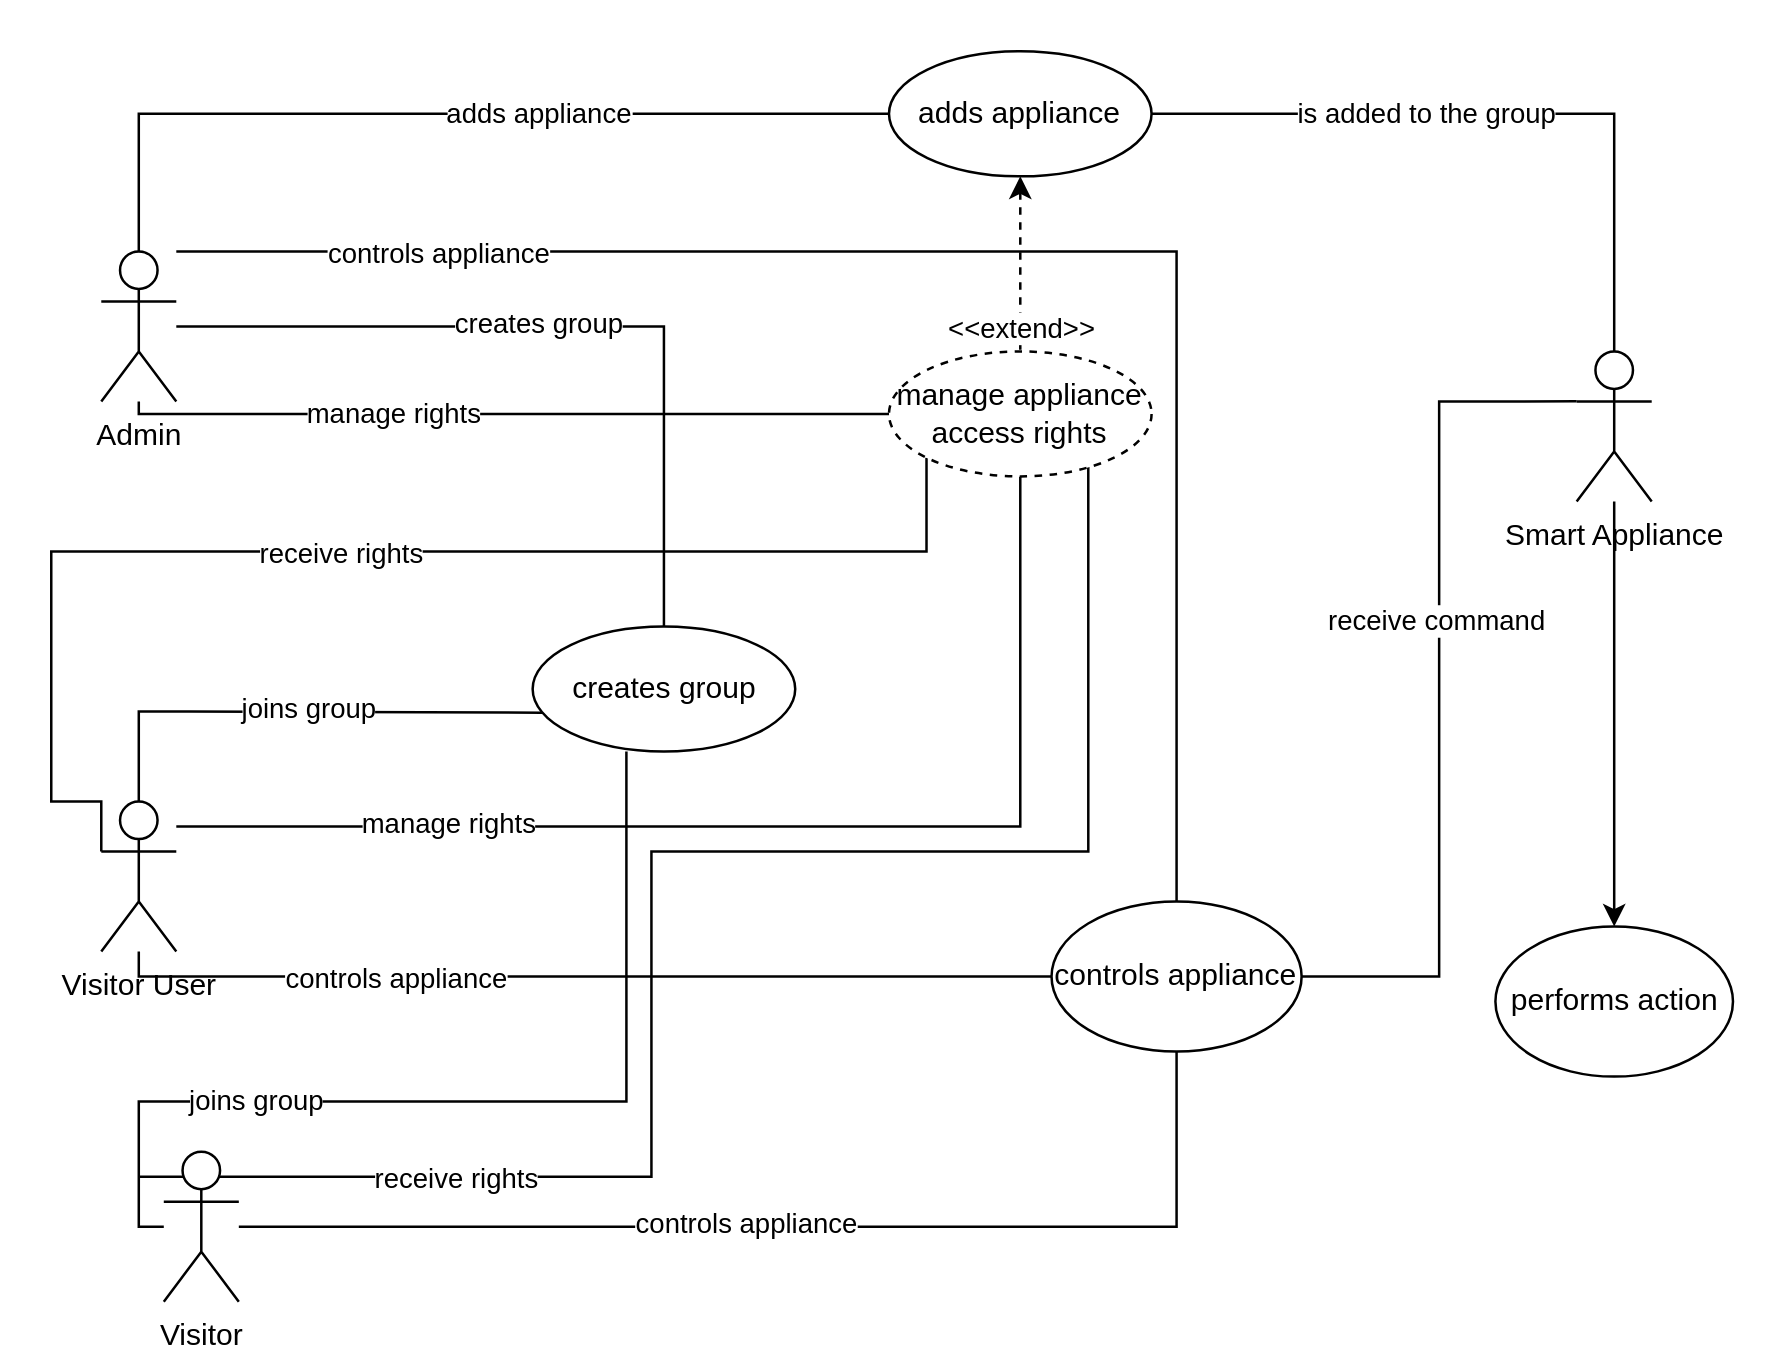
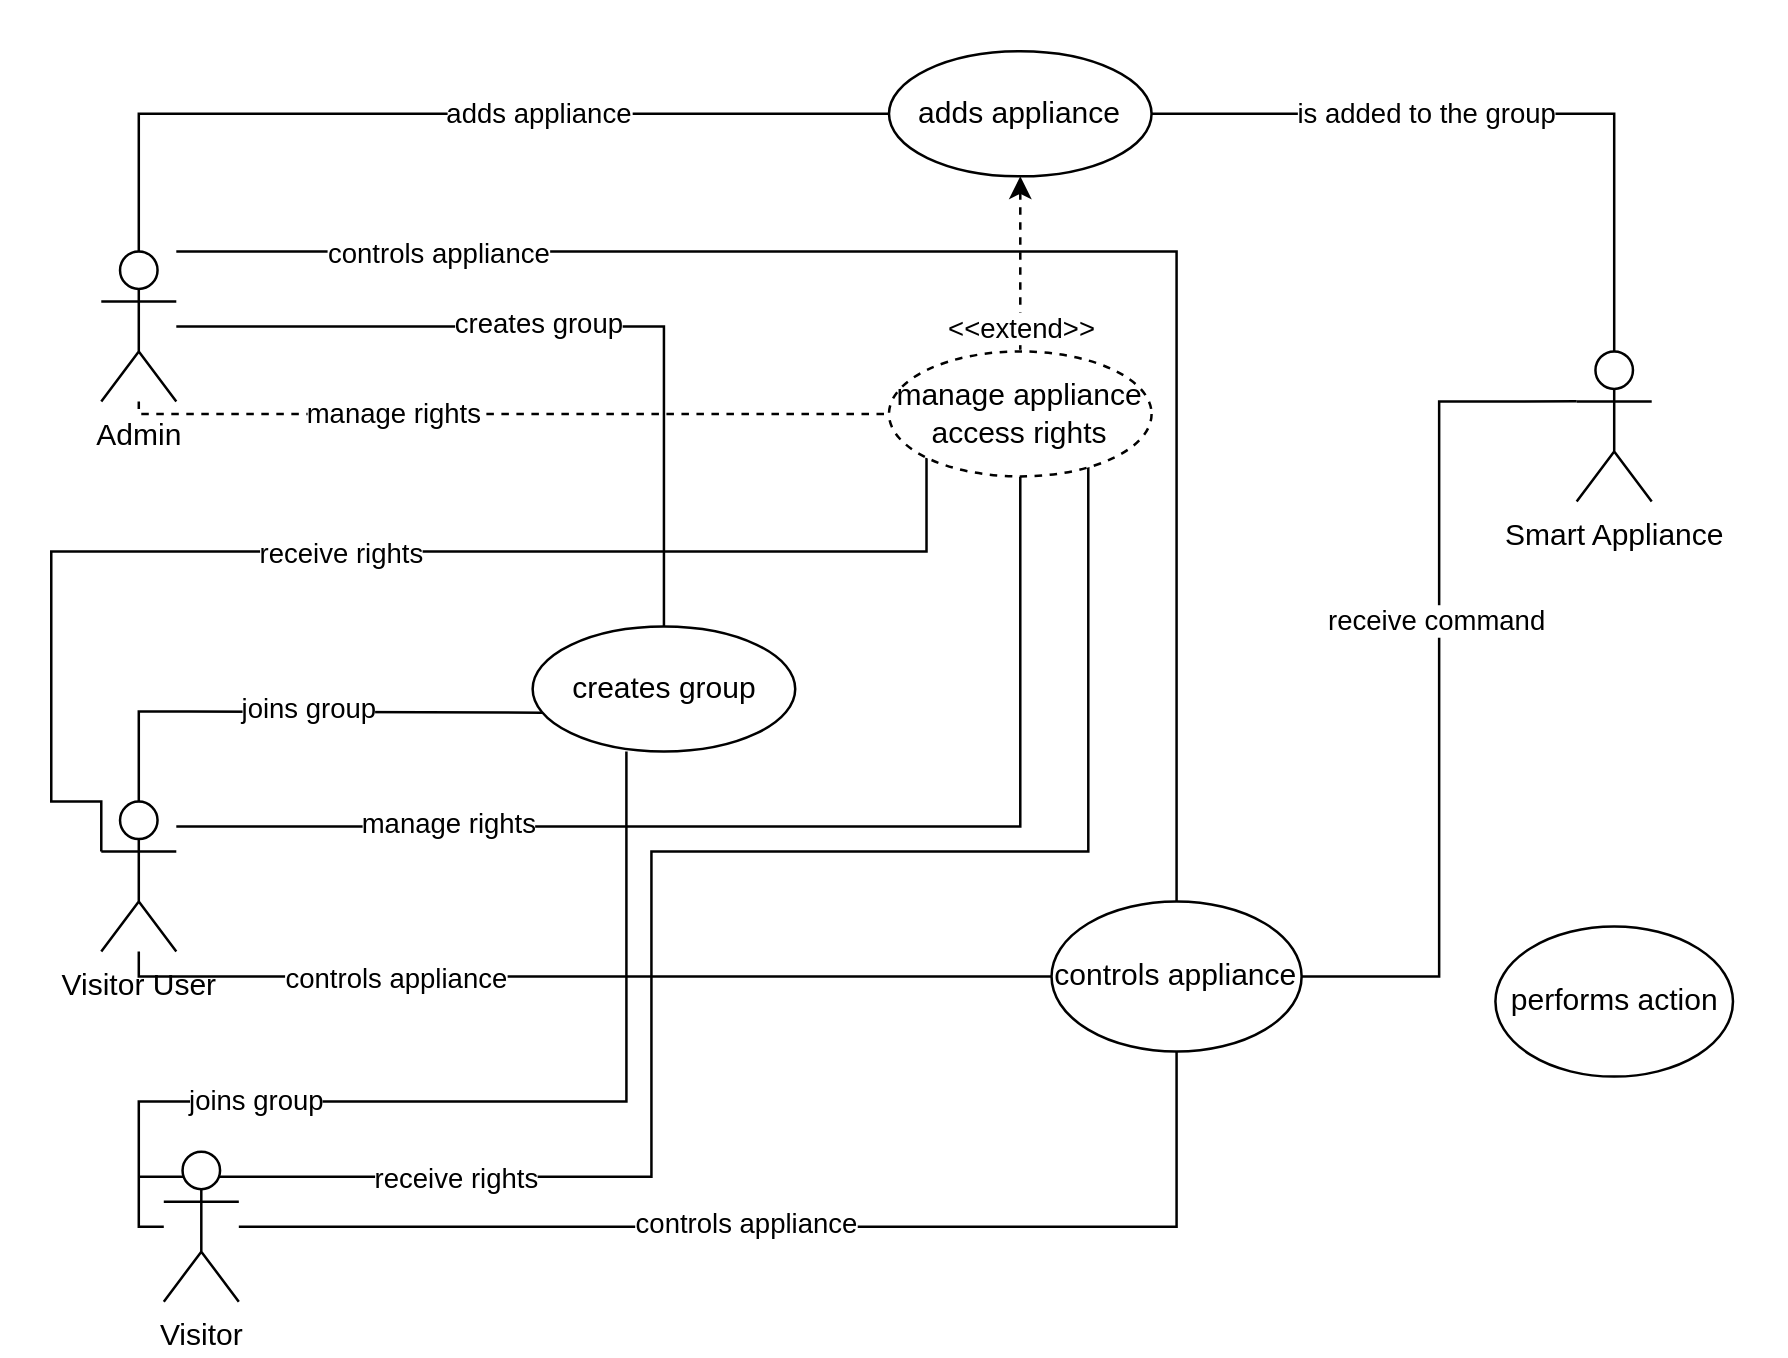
edge "Admin" -- "manage appliance access rights": style solid -> dashed
edge "Smart Appliance" -> "performs action": removed
